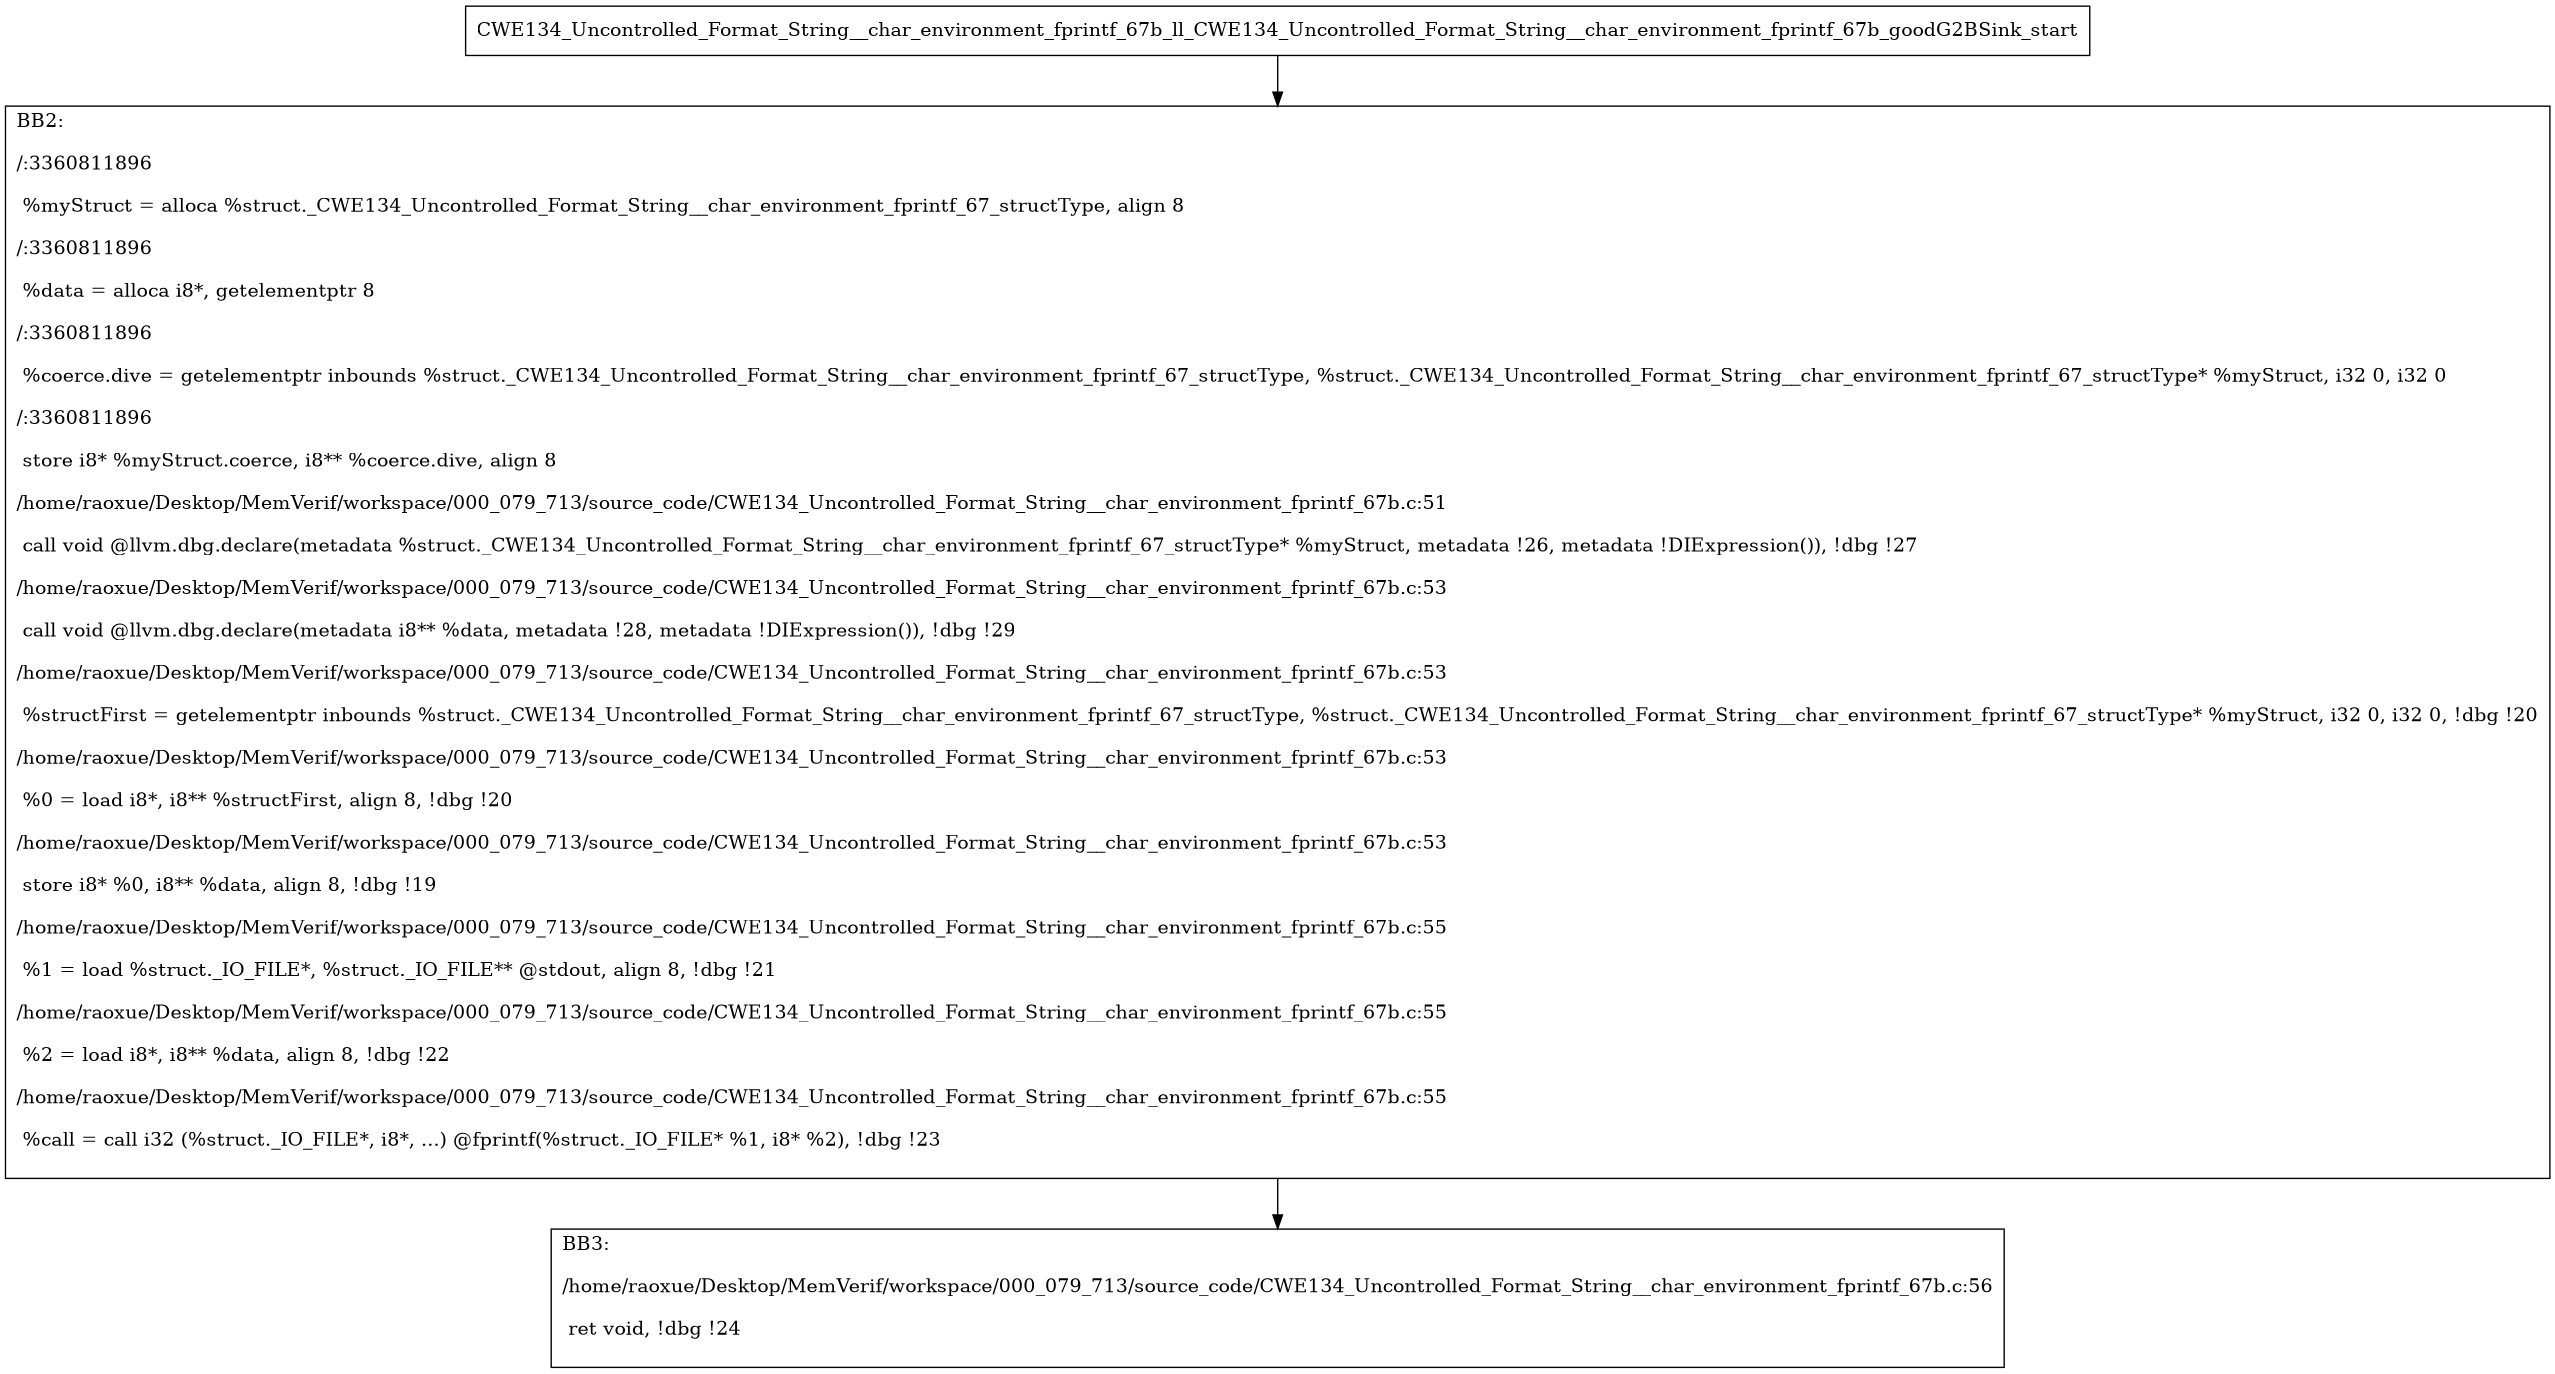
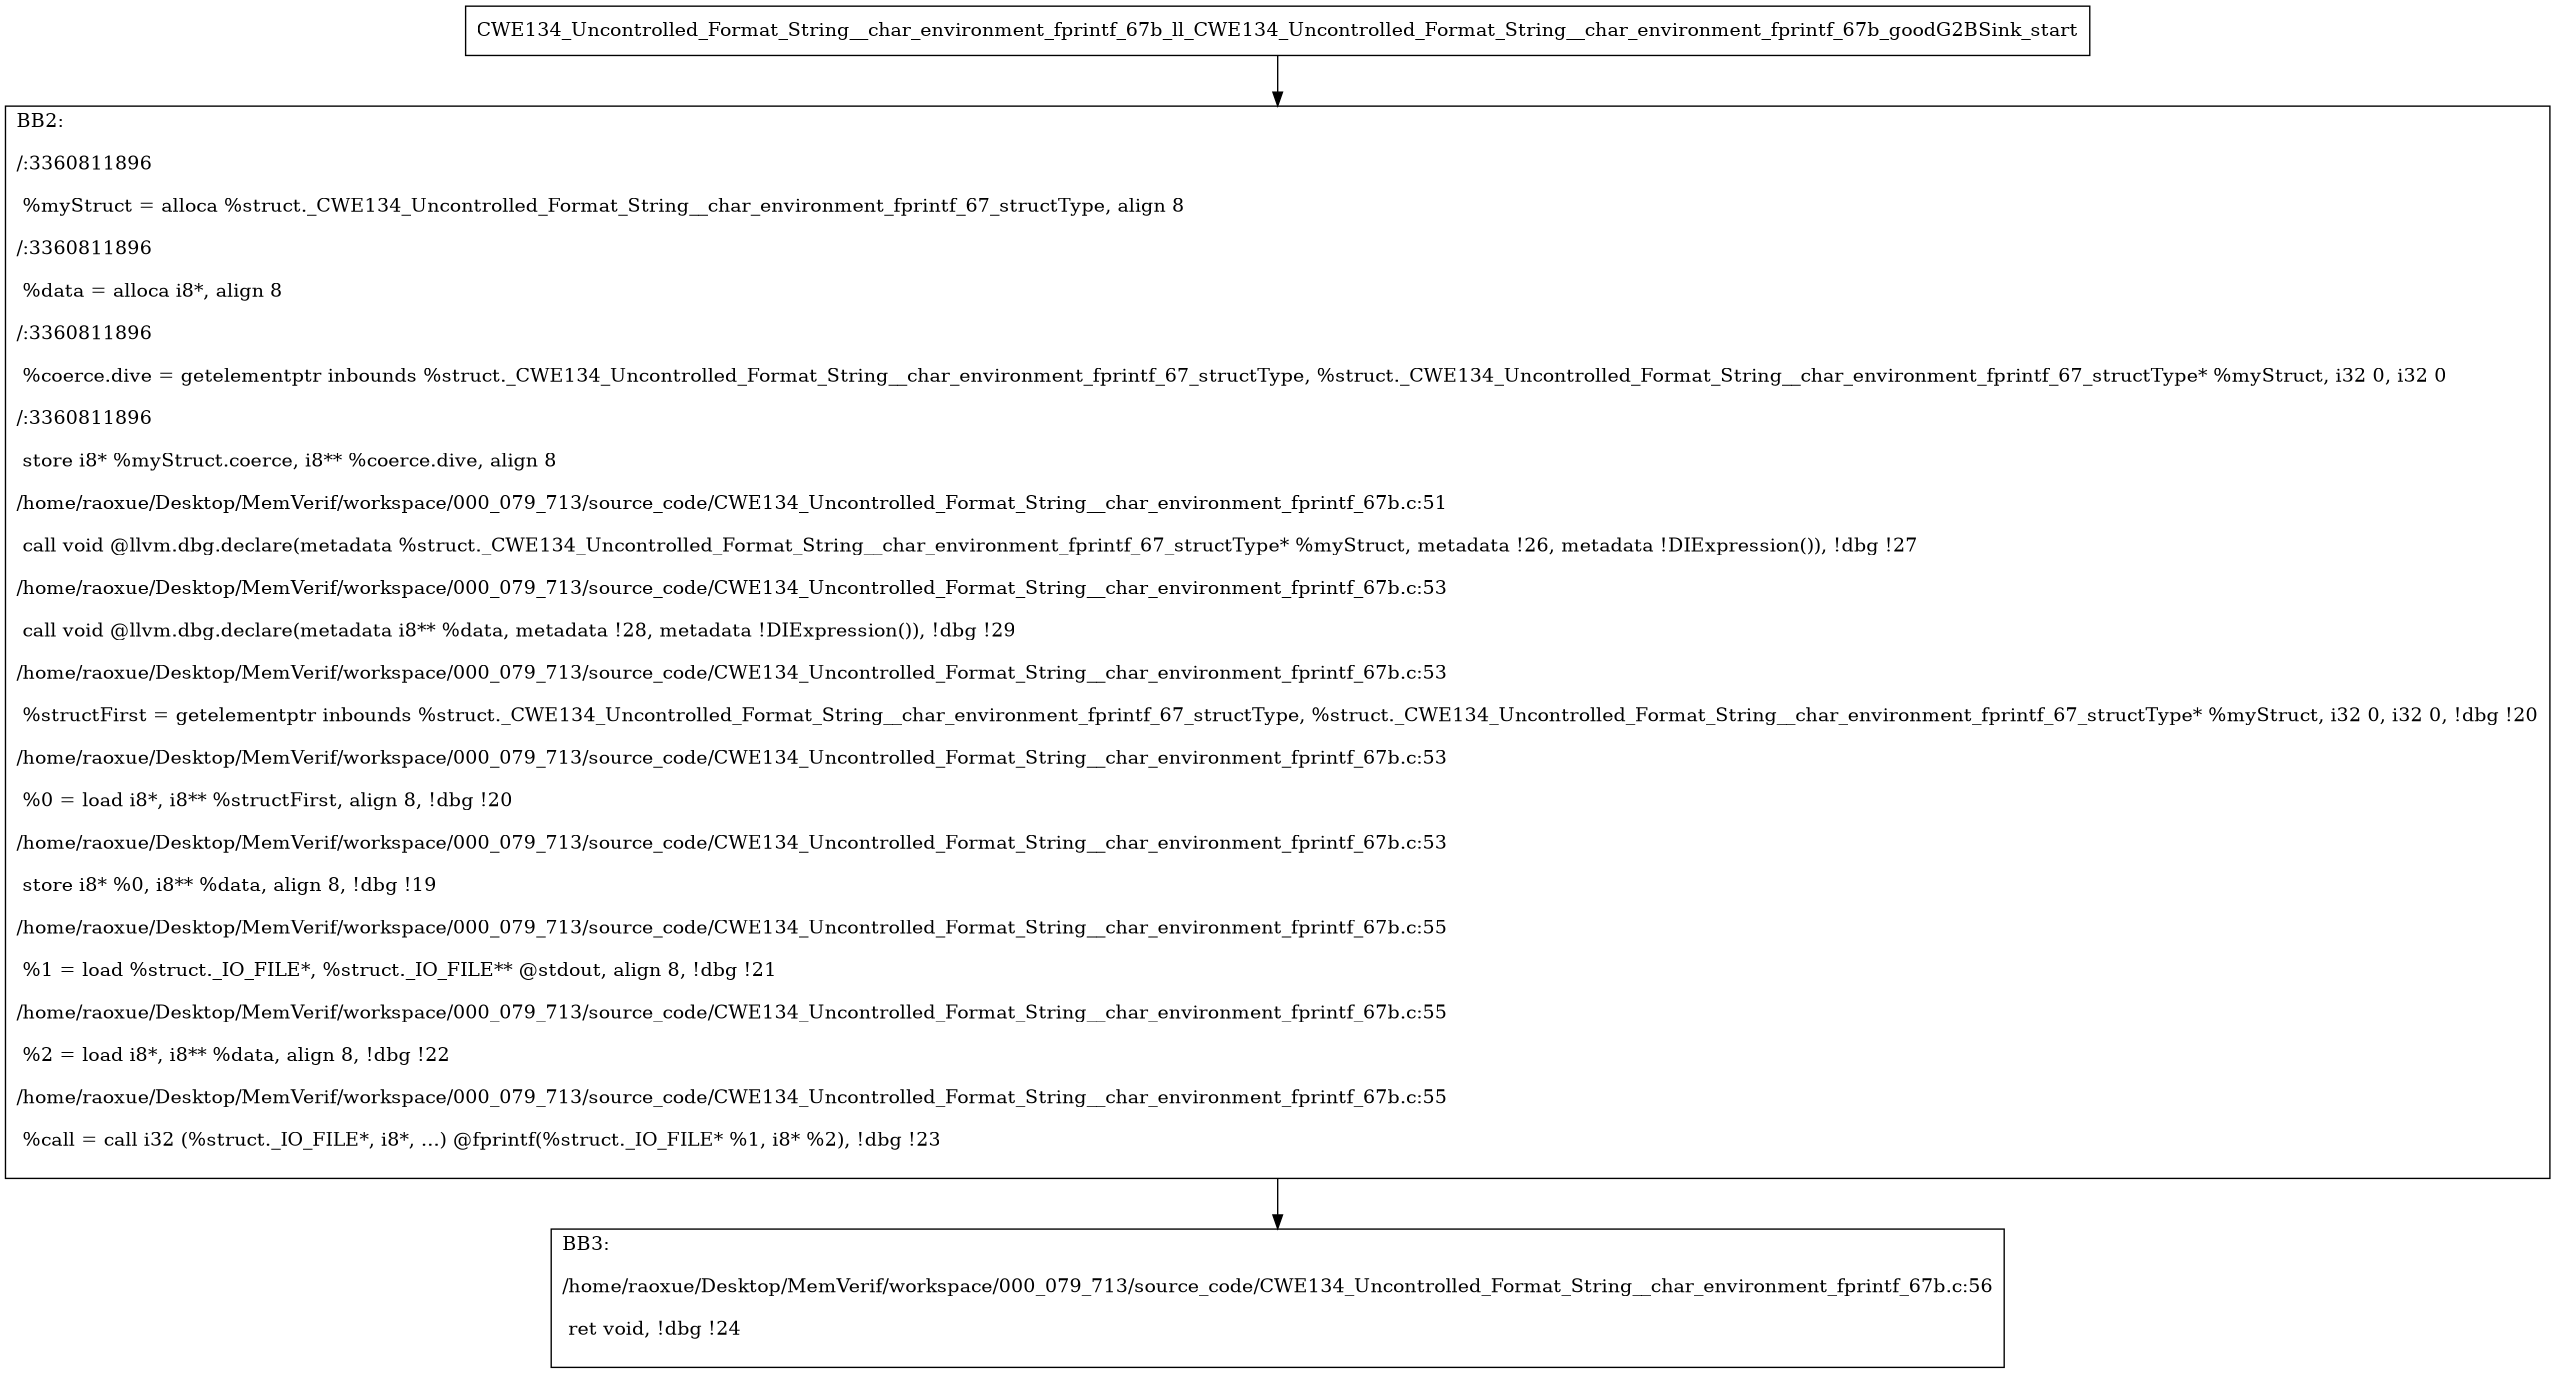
node "BB2:": text "%data = alloca i8*, getelementptr 8" -> "%data = alloca i8*, align 8"
